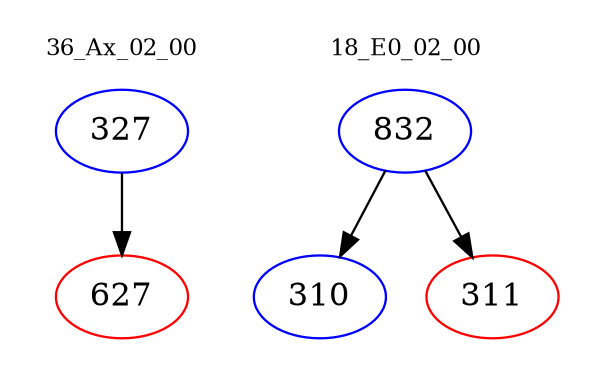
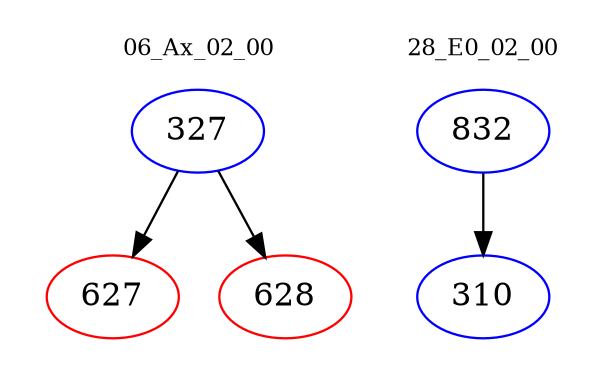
cluster "36_Ax_02_00": label "36_Ax_02_00" -> "06_Ax_02_00"
cluster "18_E0_02_00": label "18_E0_02_00" -> "28_E0_02_00"
node "628": added
node "311": removed
